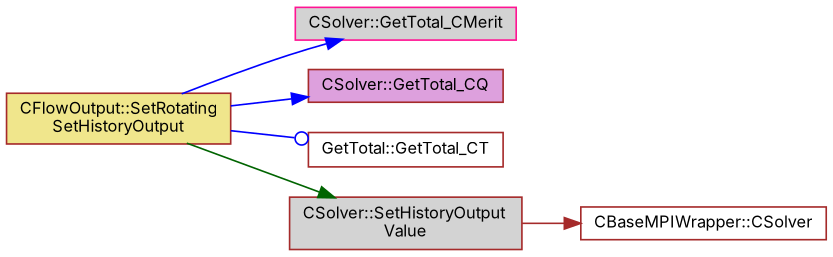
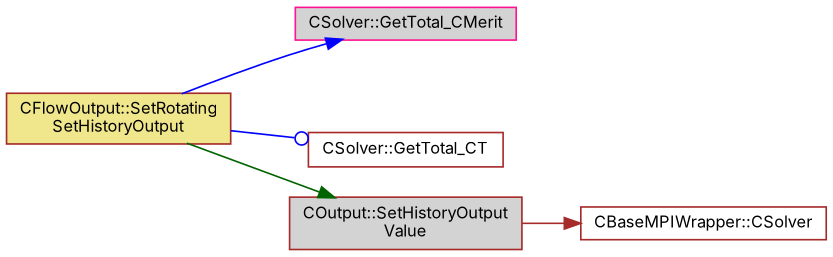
node "CSolver::GetTotal_CQ": removed
node "GetTotal::GetTotal_CT": label "GetTotal::GetTotal_CT" -> "CSolver::GetTotal_CT"
node "CSolver::SetHistoryOutput Value": label "CSolver::SetHistoryOutput Value" -> "COutput::SetHistoryOutput Value"
